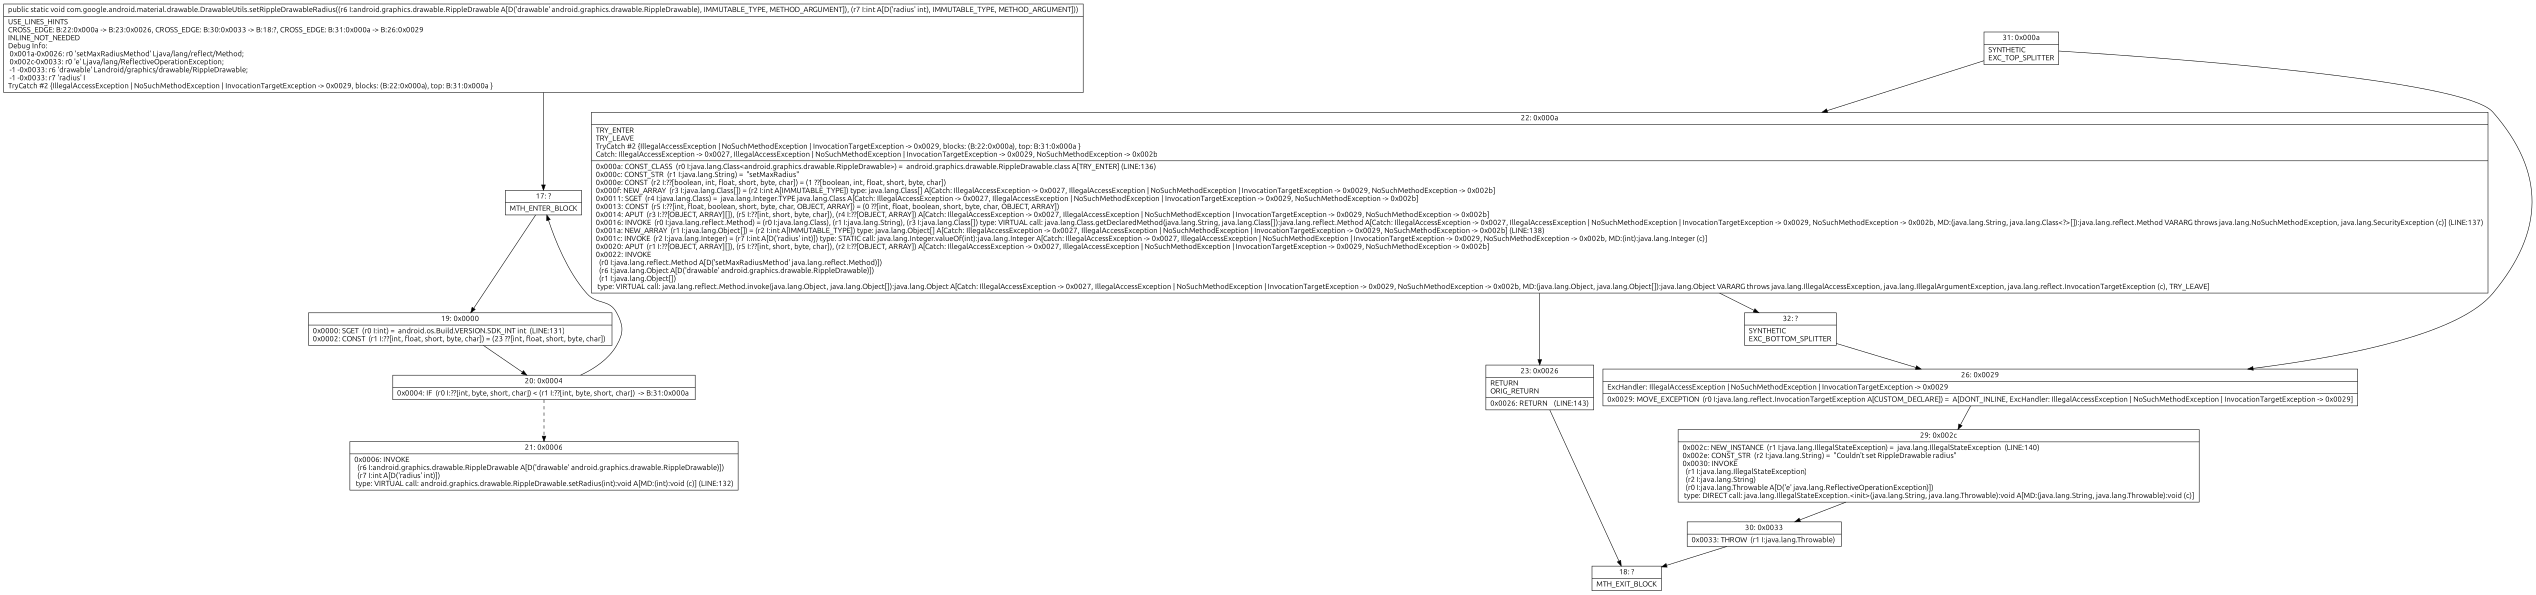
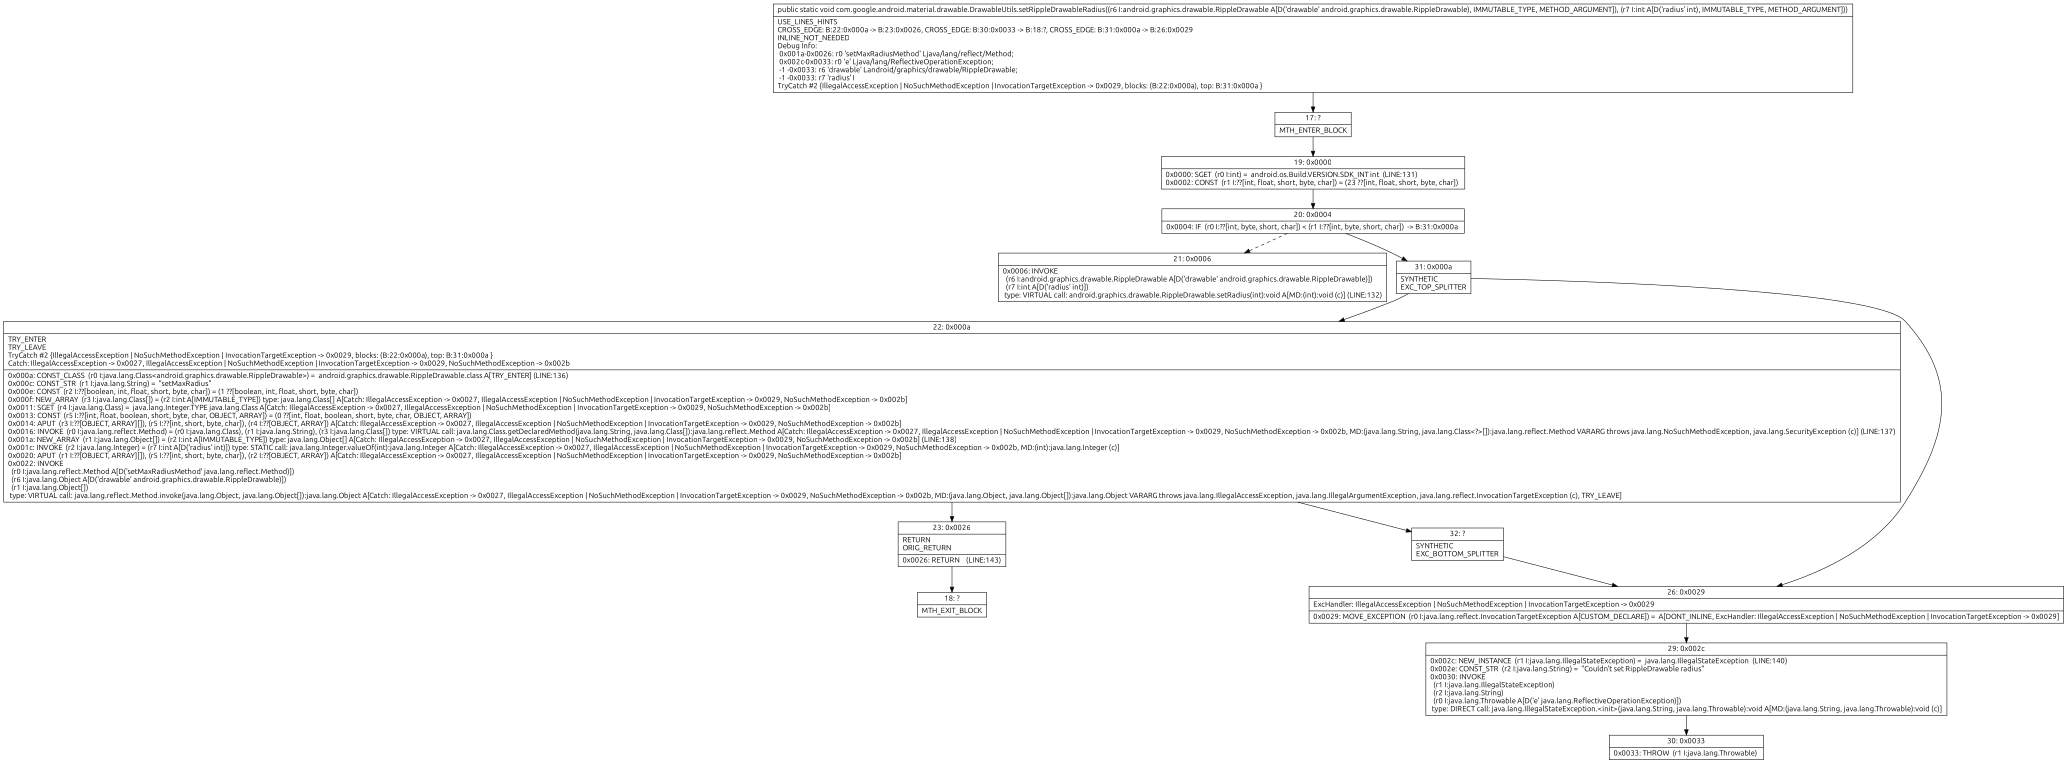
edge "20: 0x0004" -> "17: ?": now "20: 0x0004" -> "31: 0x000a"
edge "30: 0x0033" -> "18: ?": removed
